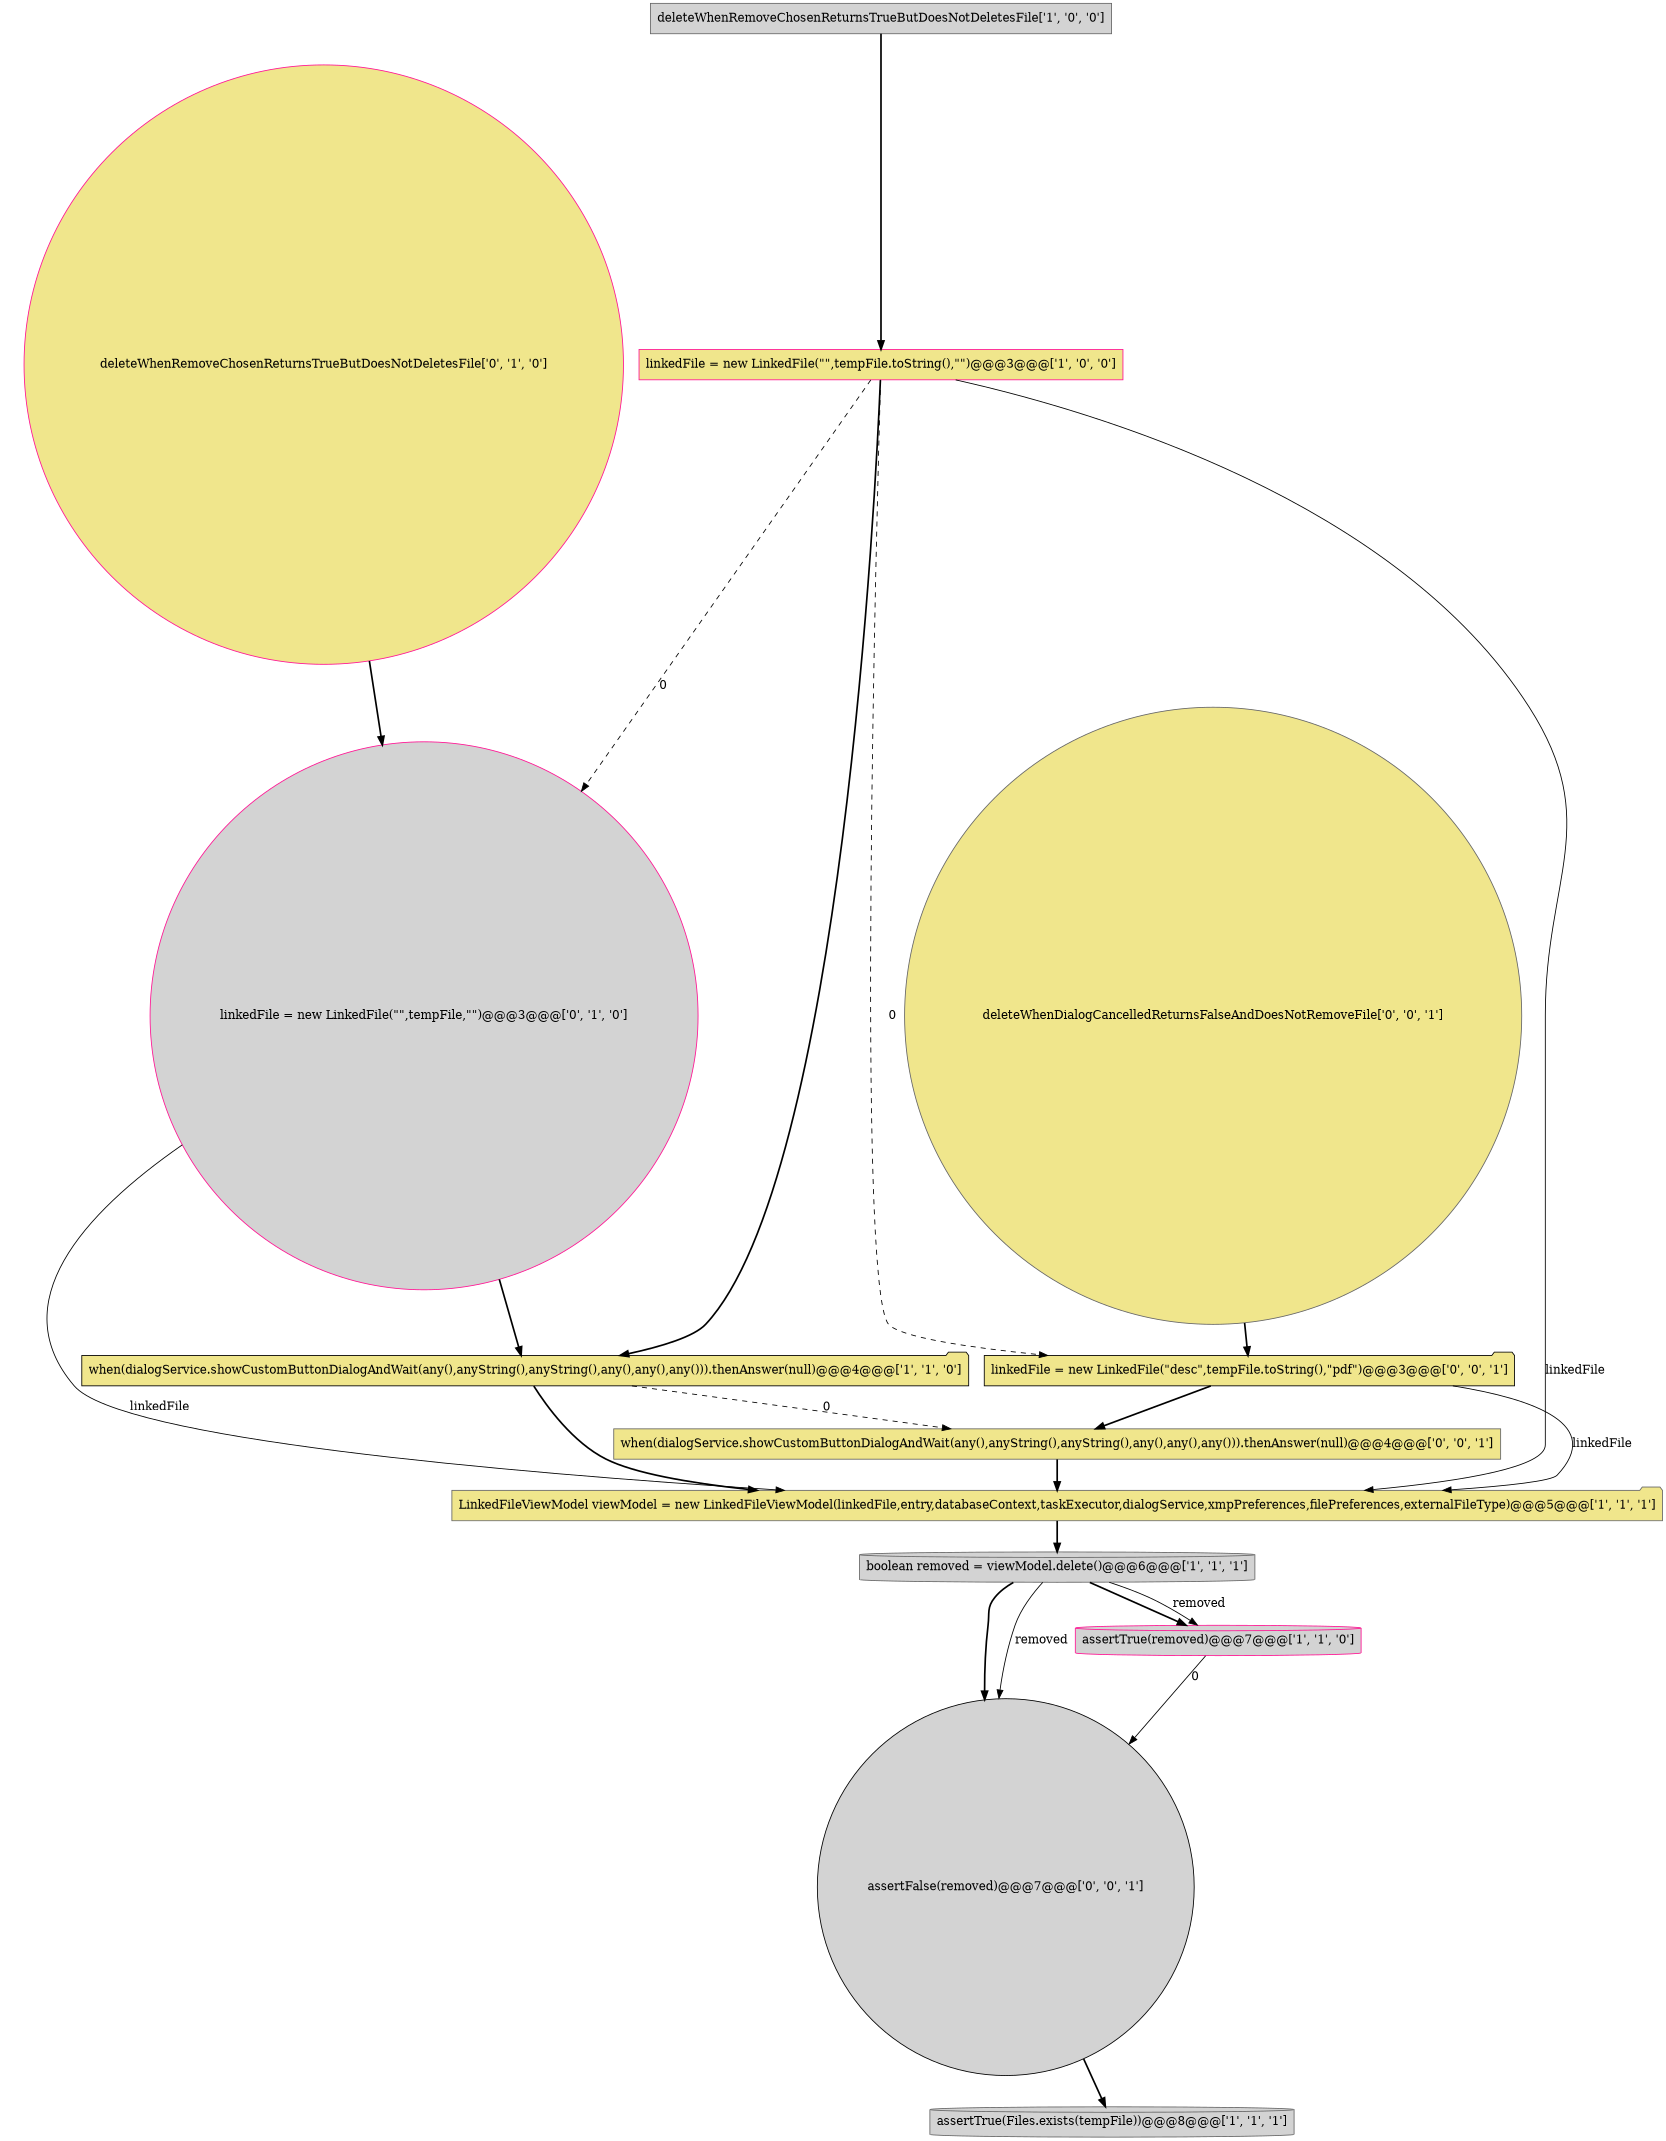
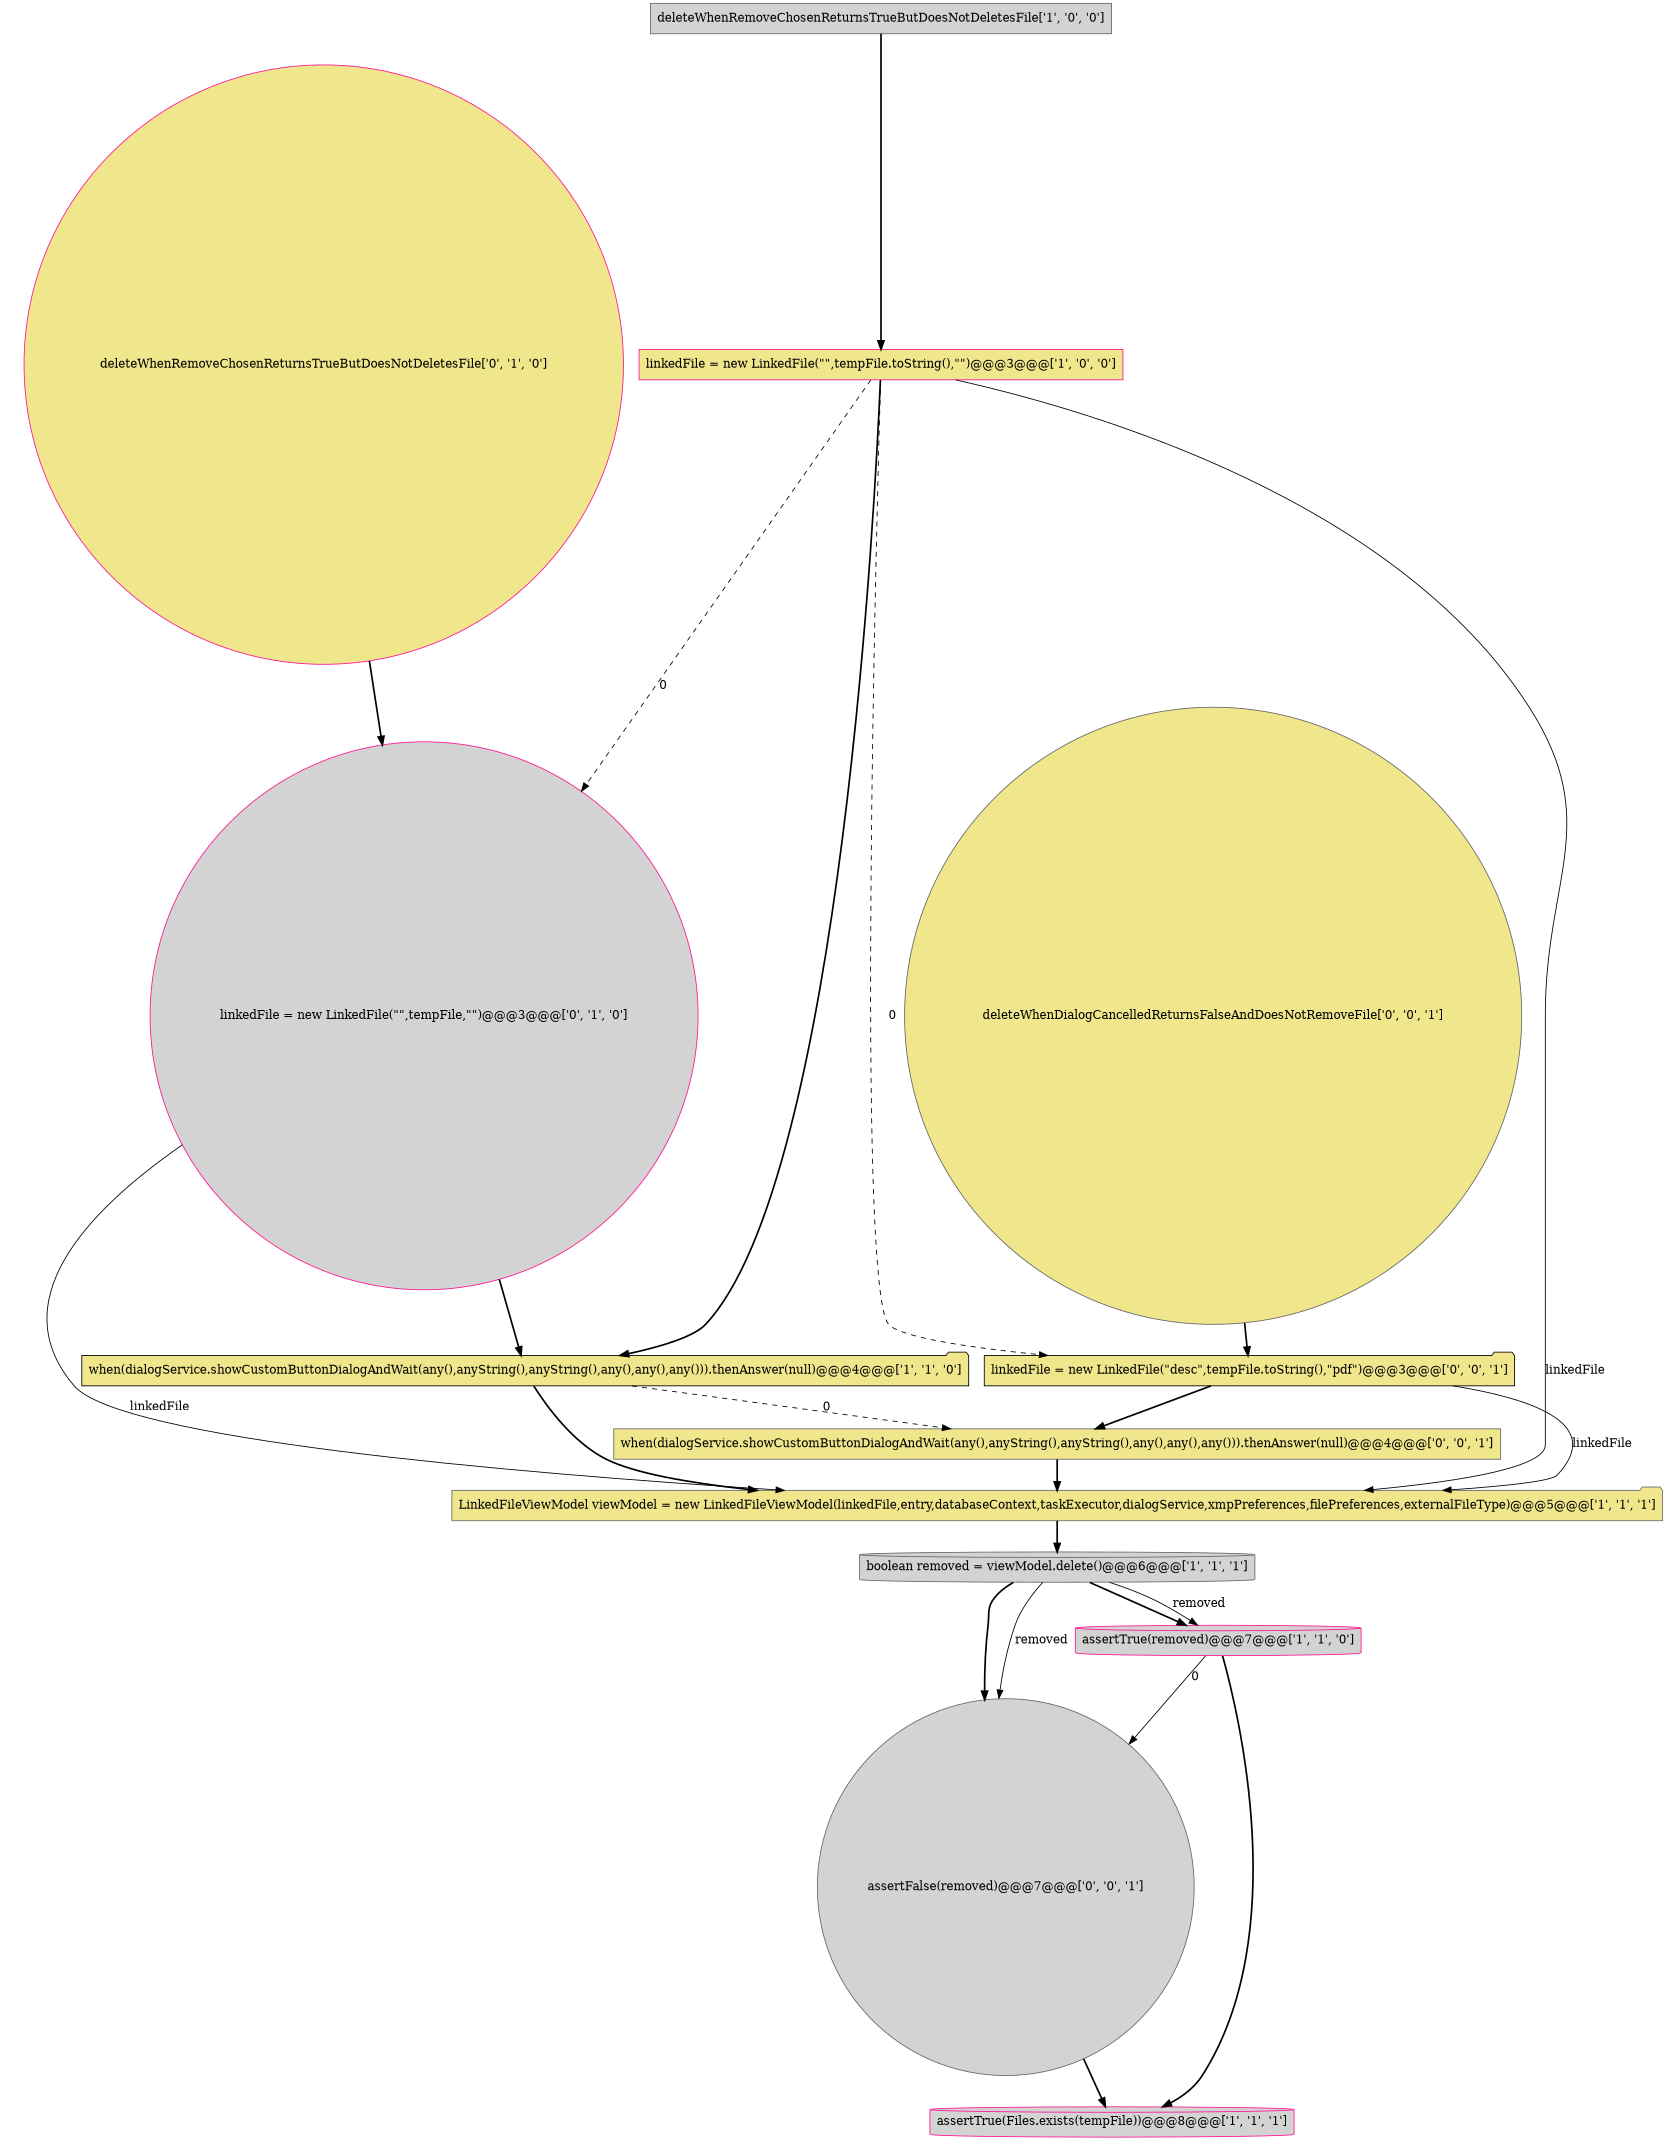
node "assertFalse(removed)@@@7@@@['0', '0', '1']": color black -> gray40
edge "assertTrue(removed)@@@7@@@['1', '1', '0']" -> "assertTrue(Files.exists(tempFile))@@@8@@@['1', '1', '1']": added
node "assertTrue(Files.exists(tempFile))@@@8@@@['1', '1', '1']": color gray40 -> deeppink
